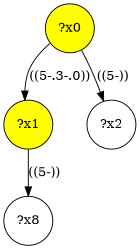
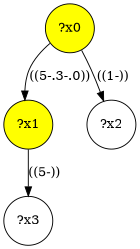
edge "?x0" -> "?x2": label "((5-))" -> "((1-))"
node "?x8": label "?x8" -> "?x3"
